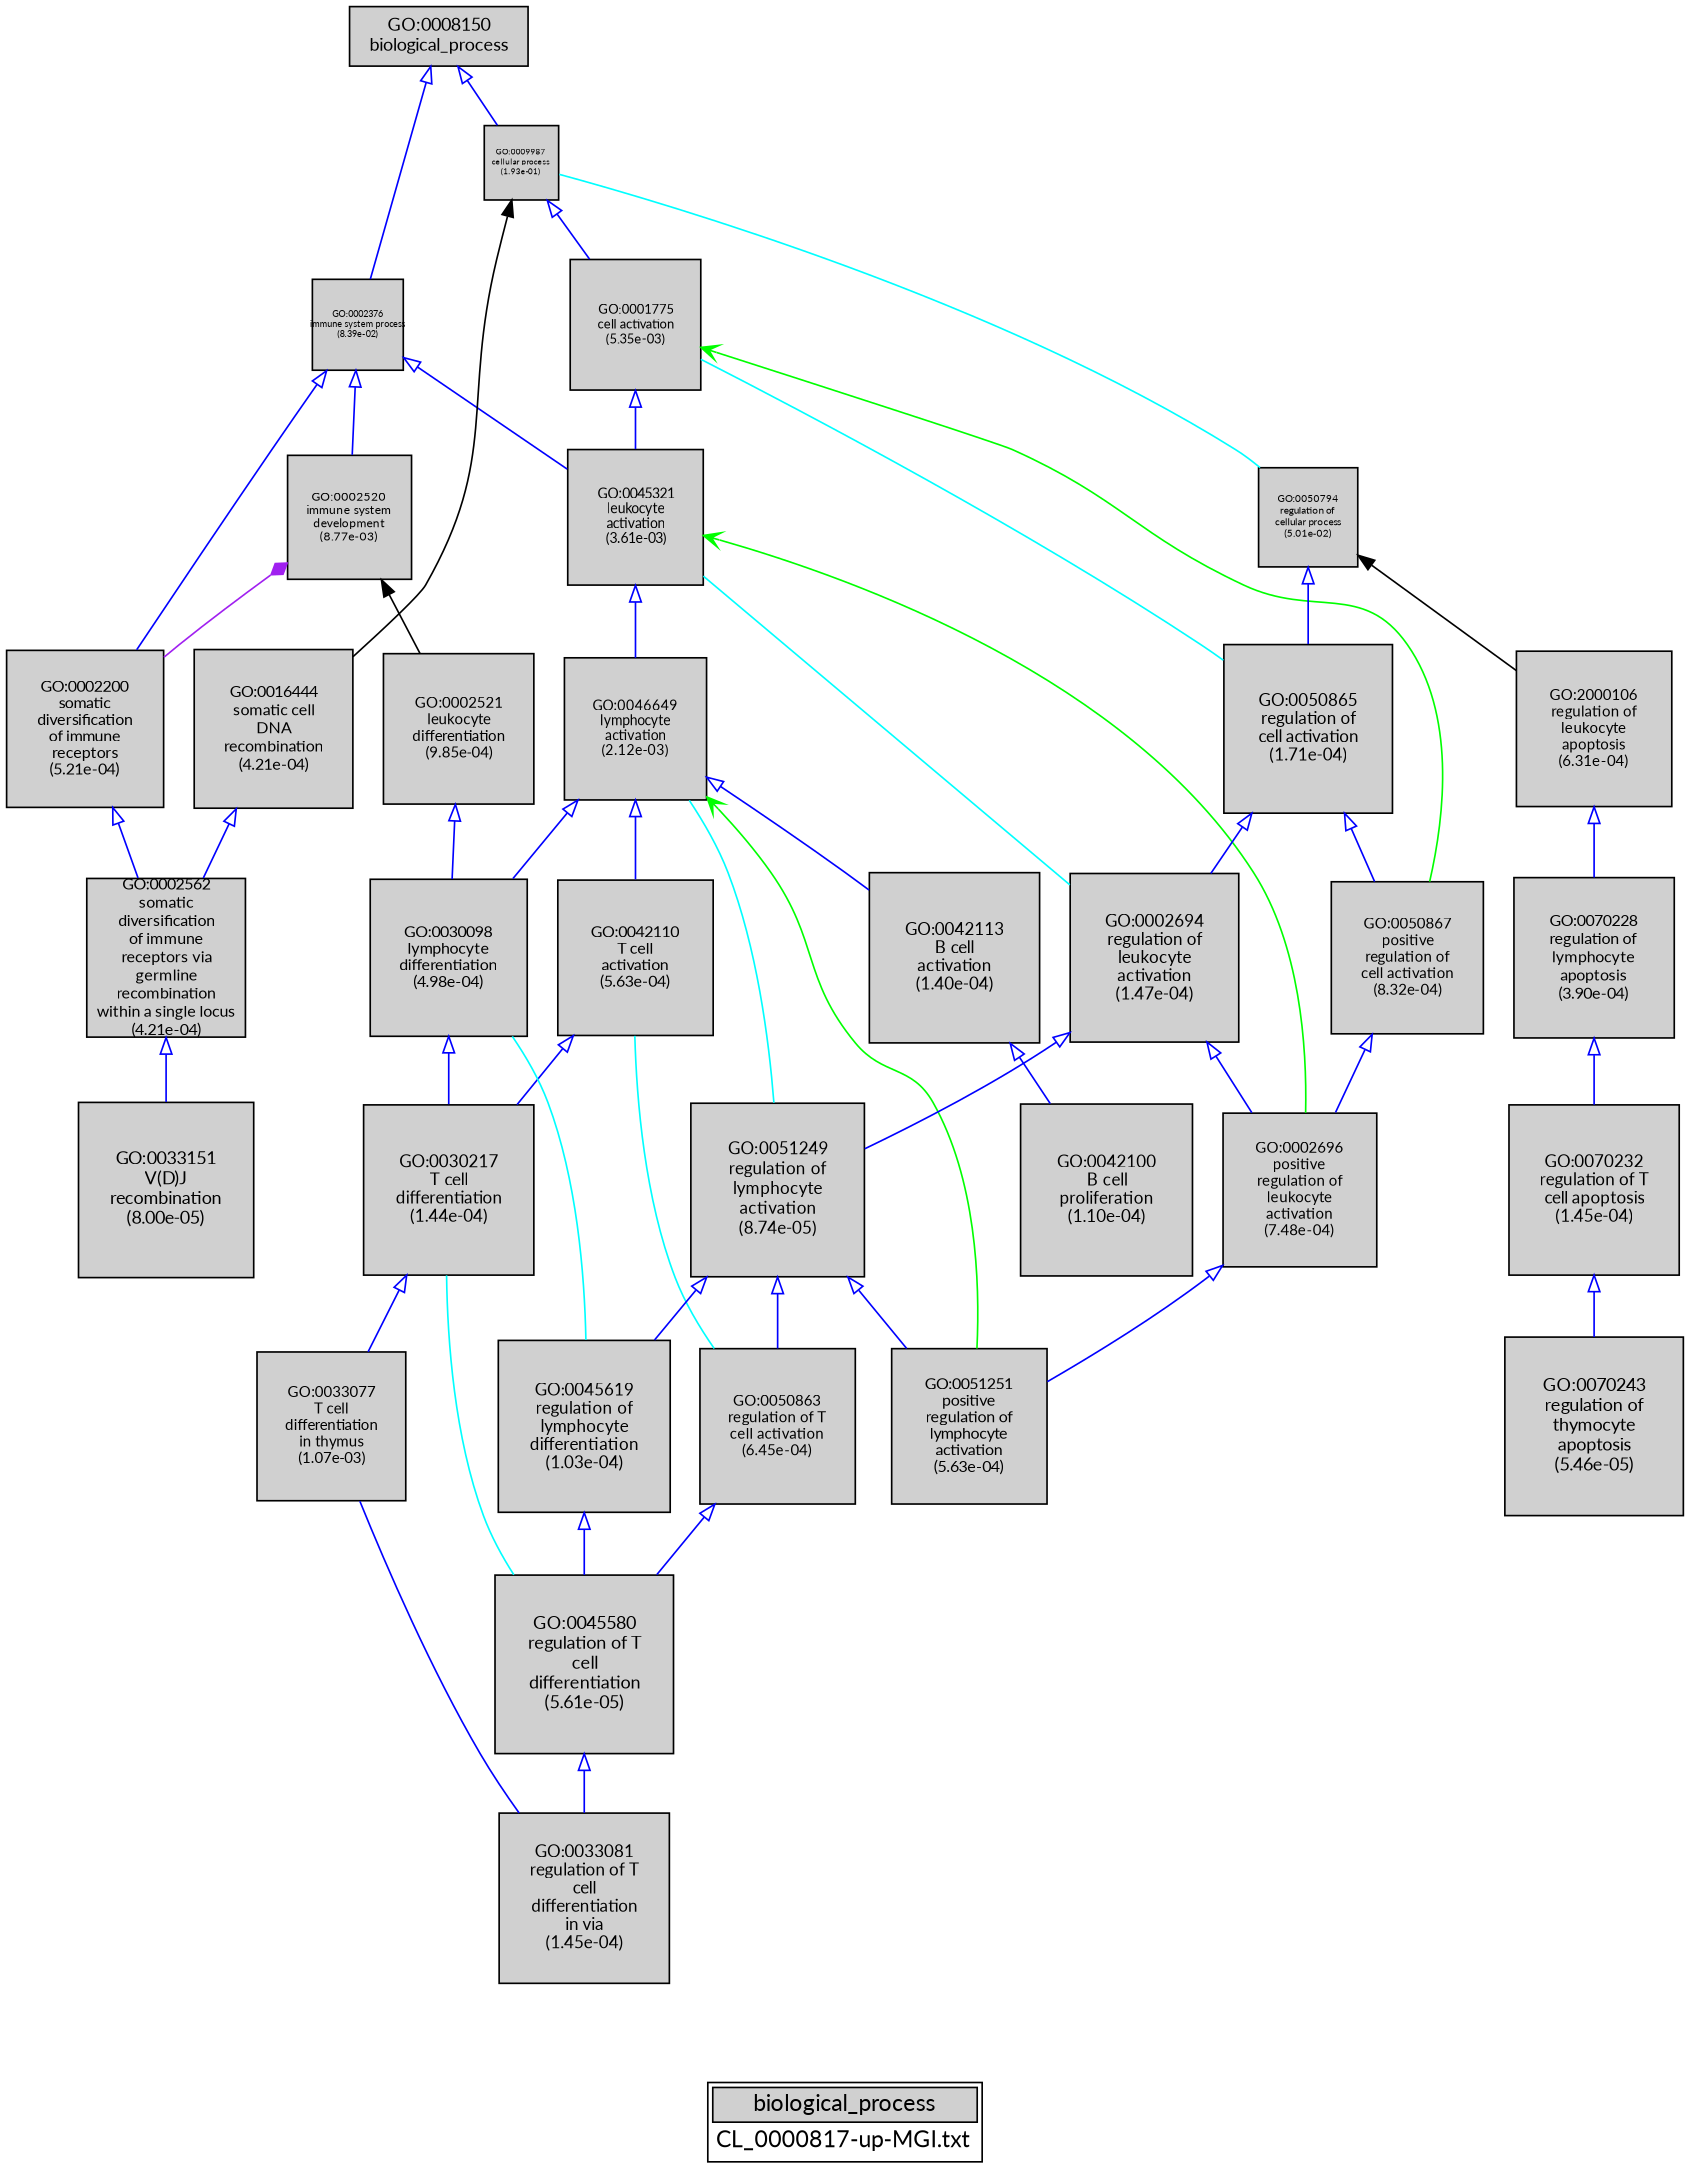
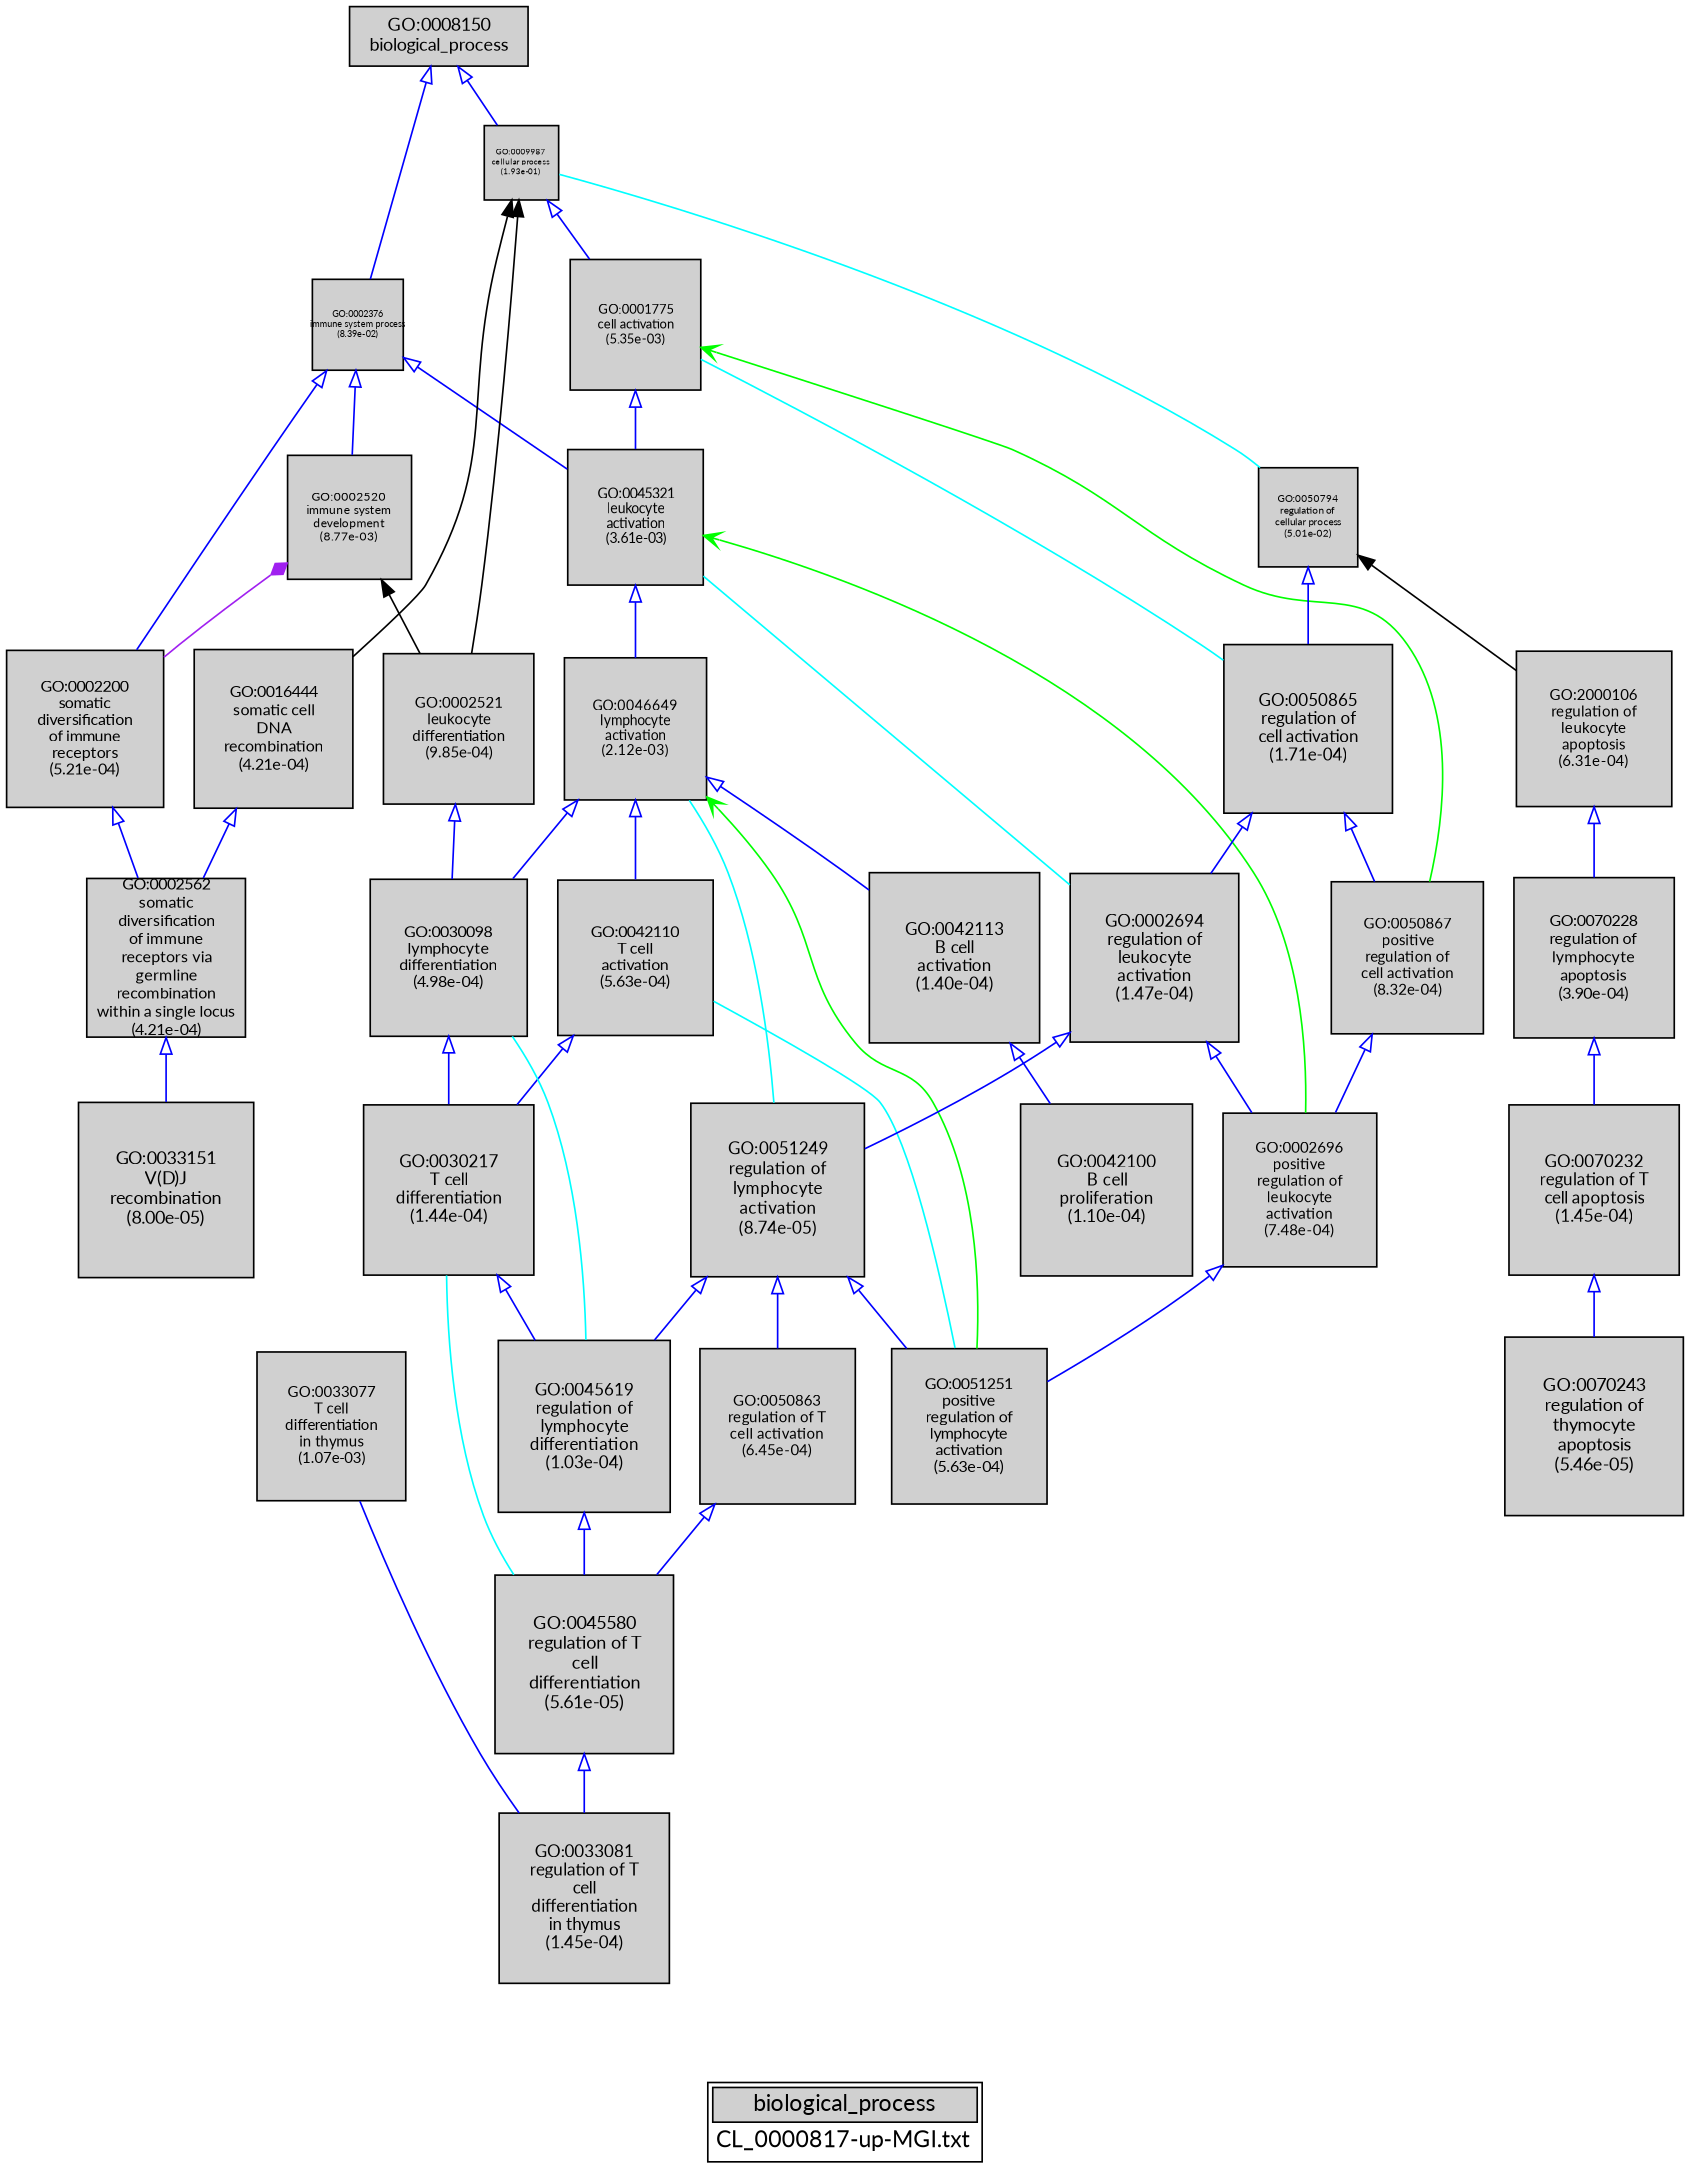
edge "GO:0002521" -> "GO:0009987": added
edge "GO:0042110" -- "GO:0050863": now "GO:0042110" -- "GO:0051251"
edge "GO:0033077" -> "GO:0030217": now "GO:0045619" -> "GO:0030217"
node "GO:0033081": text "in via" -> "in thymus"
